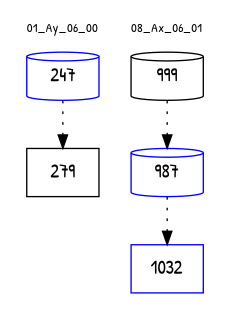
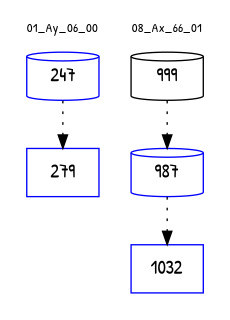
cluster "08_Ax_06_01": label "08_Ax_06_01" -> "08_Ax_66_01"
node "279": color black -> blue
